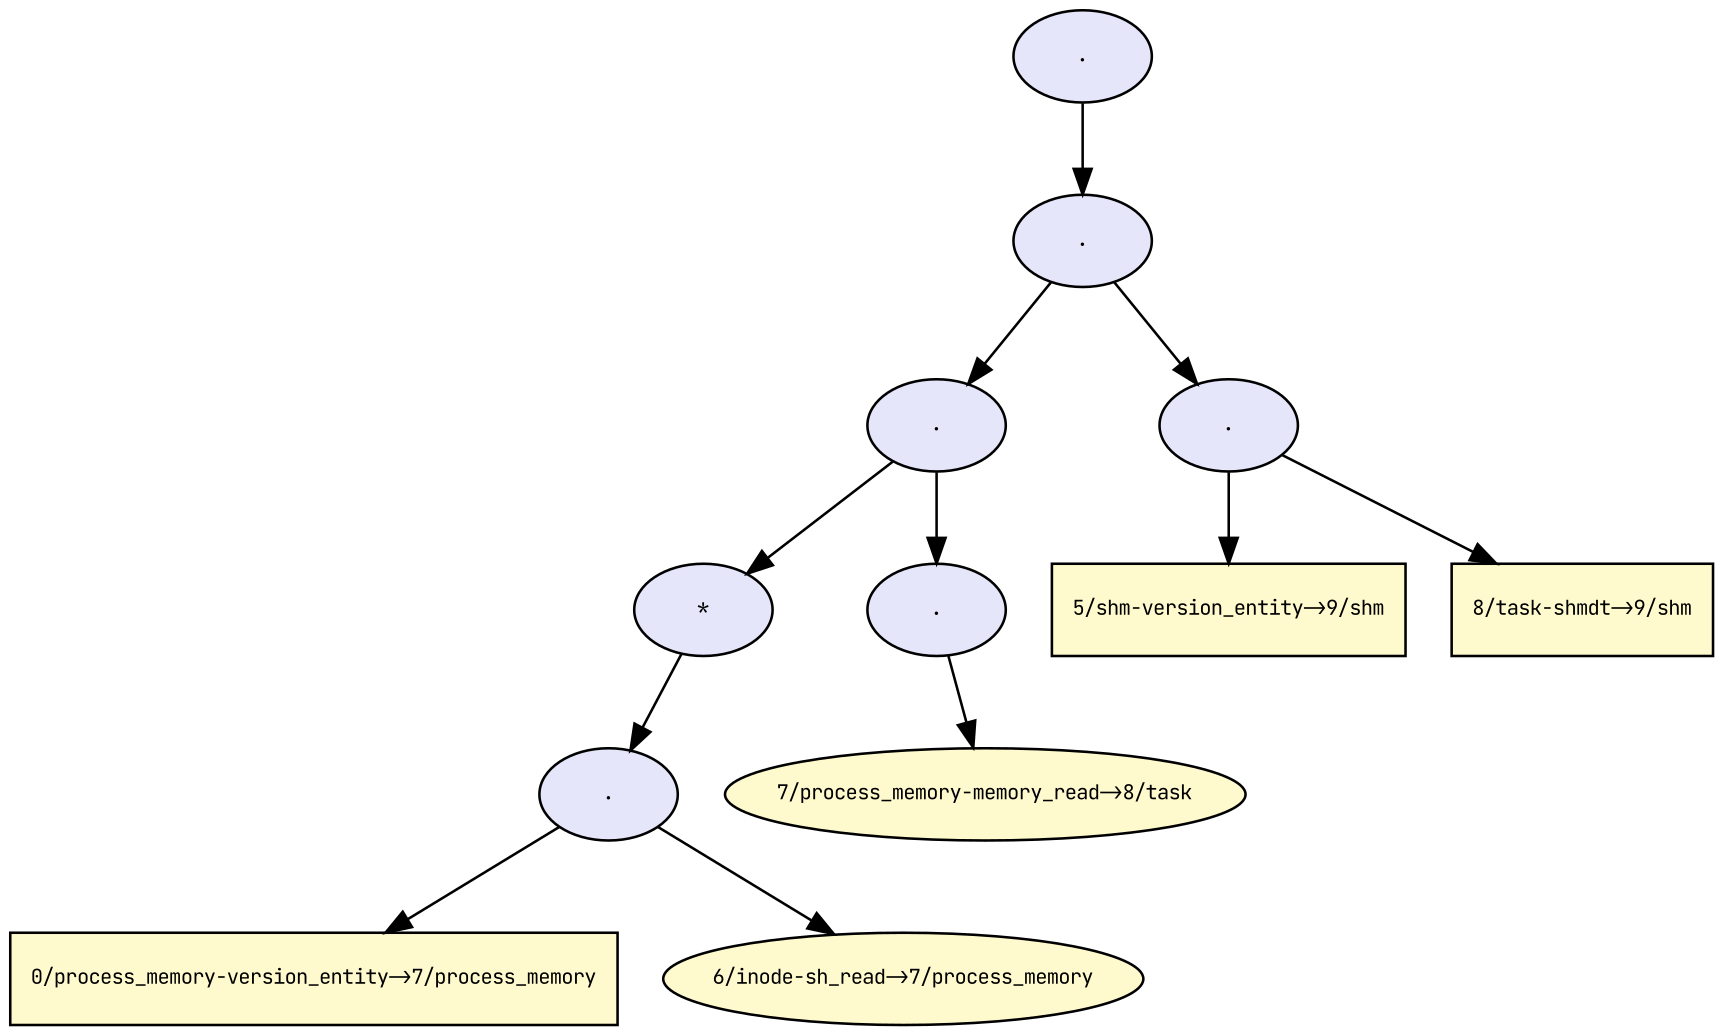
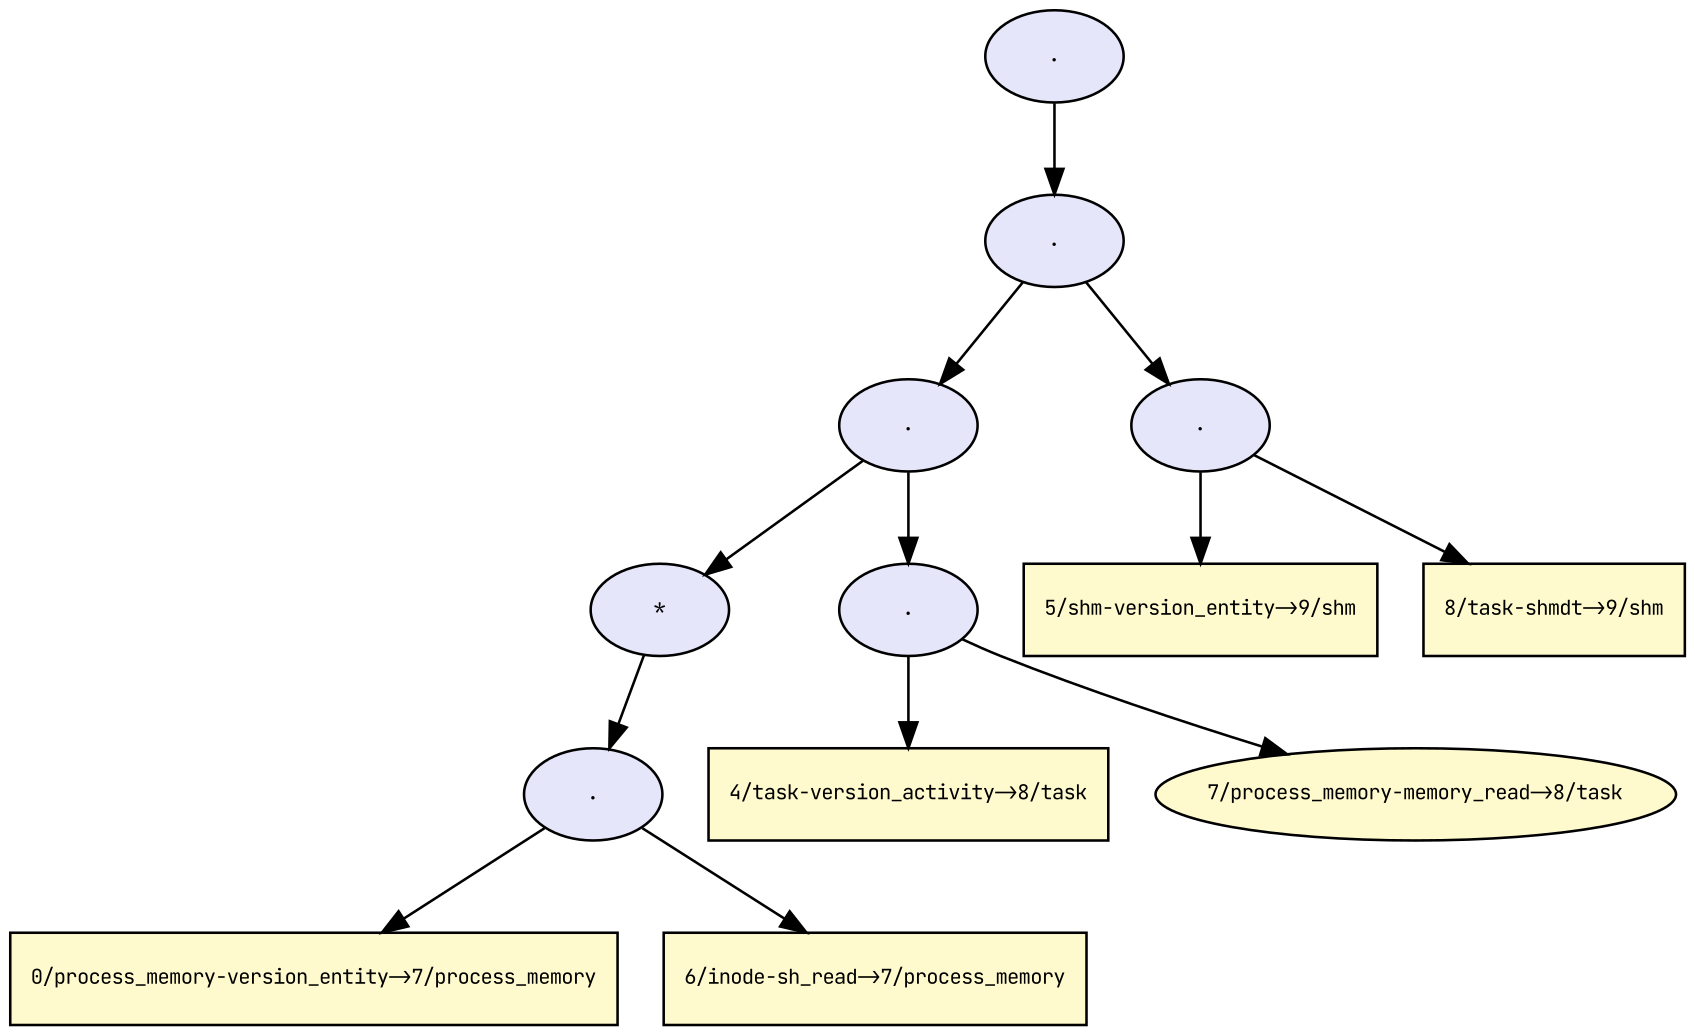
node "4/task-version_activity->8/task": added
node "6/inode-sh_read->7/process_memory": shape ellipse -> box
